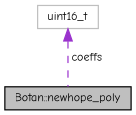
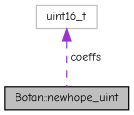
node "Botan::newhope_poly": label "Botan::newhope_poly" -> "Botan::newhope_uint"
